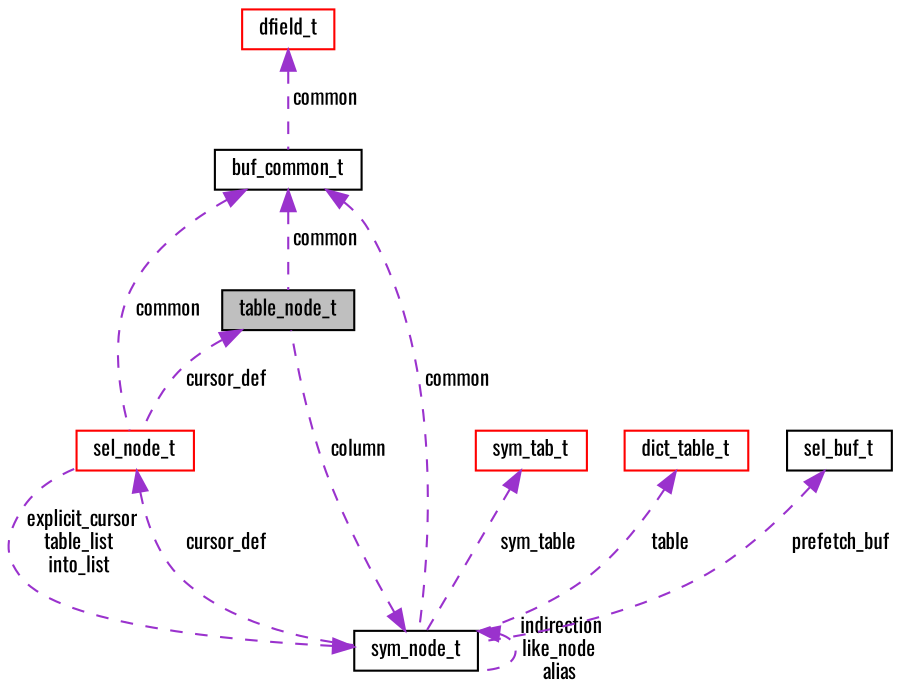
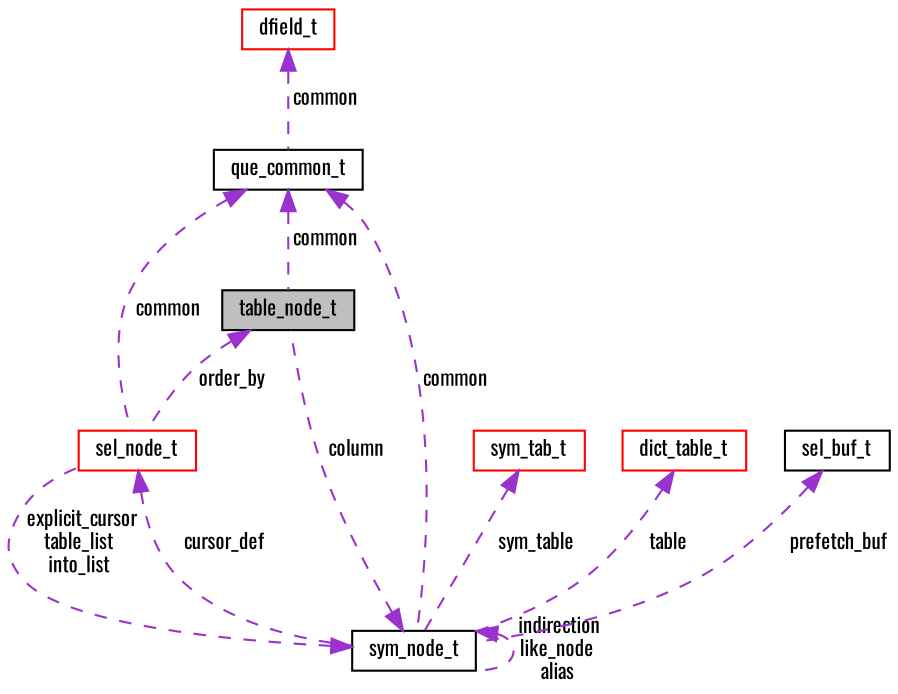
node "buf_common_t": label "buf_common_t" -> "que_common_t"
edge "sel_node_t" -> "table_node_t": label " cursor_def" -> " order_by"
